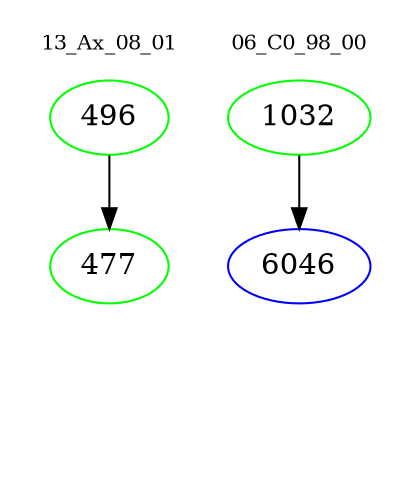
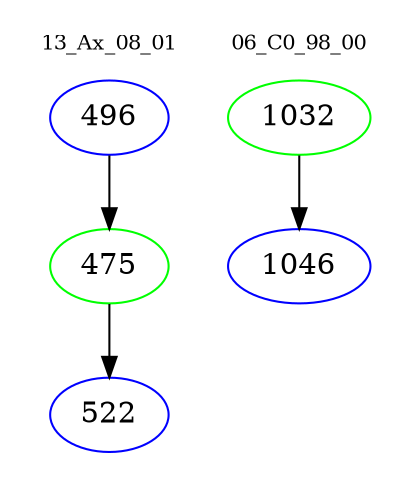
node "496": color green -> blue
node "477": label "477" -> "475"
node "6046": label "6046" -> "1046"
node "522": added
